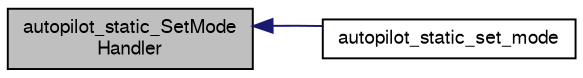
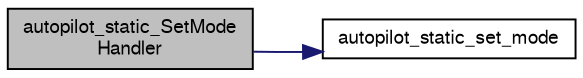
edge "autopilot_static_set_mode" -> "autopilot_static_SetMode Handler": reversed
